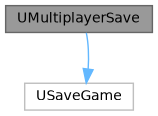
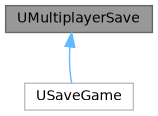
edge "UMultiplayerSave" -> "USaveGame": reversed
